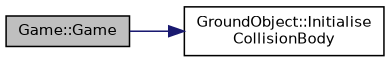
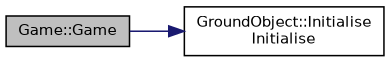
node "GroundObject::Initialise CollisionBody": label "GroundObject::Initialise CollisionBody" -> "GroundObject::Initialise Initialise"
